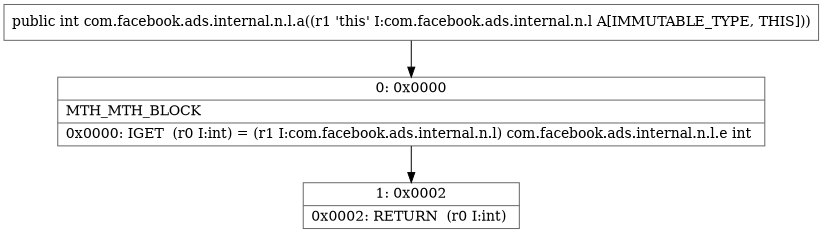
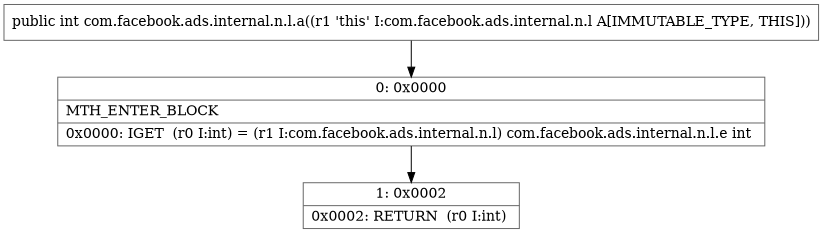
node "0: 0x0000": text "MTH_MTH_BLOCK" -> "MTH_ENTER_BLOCK"
